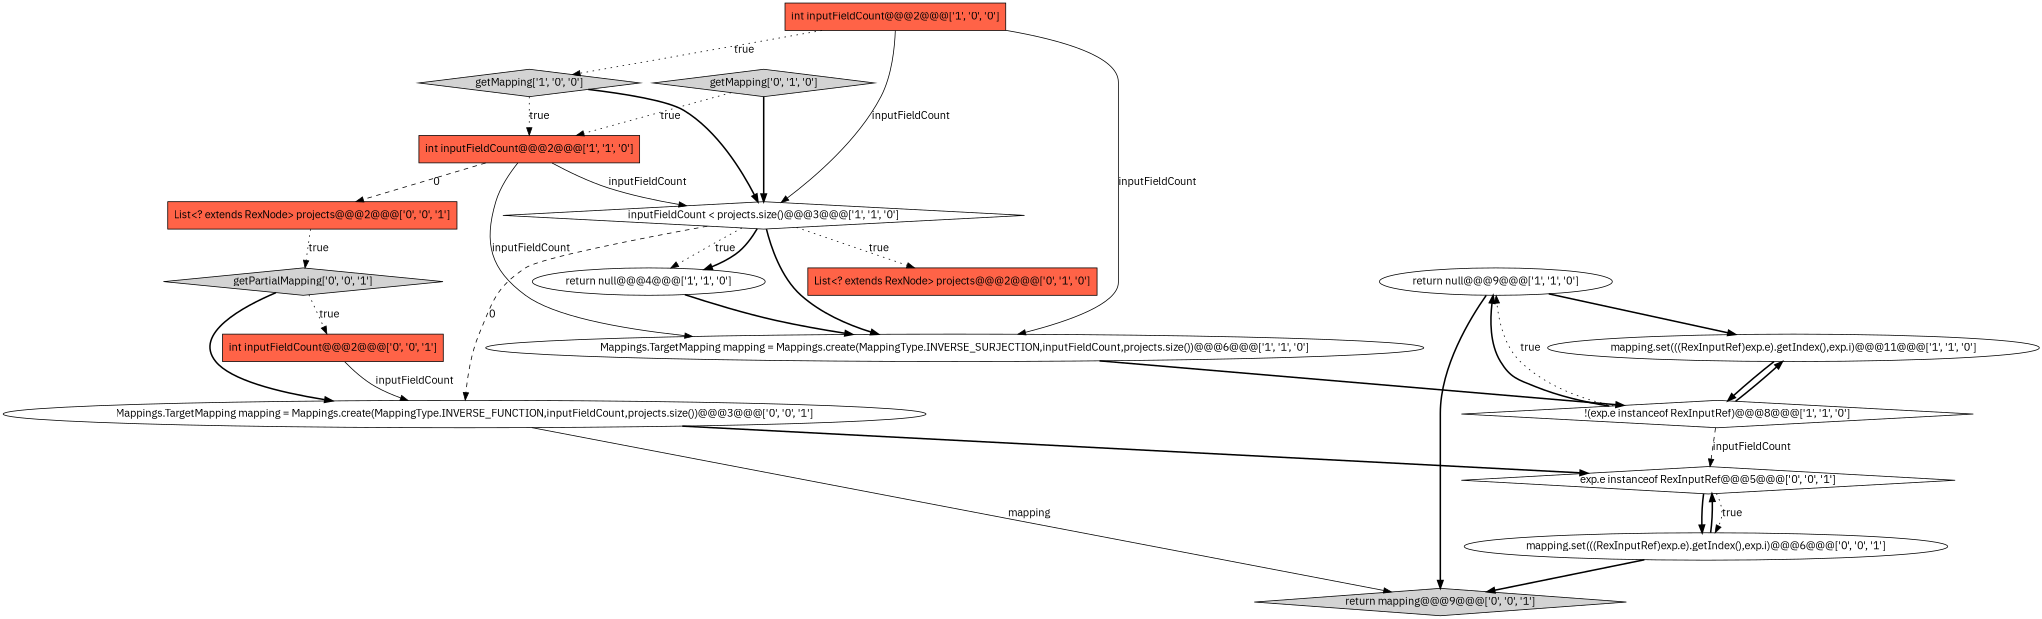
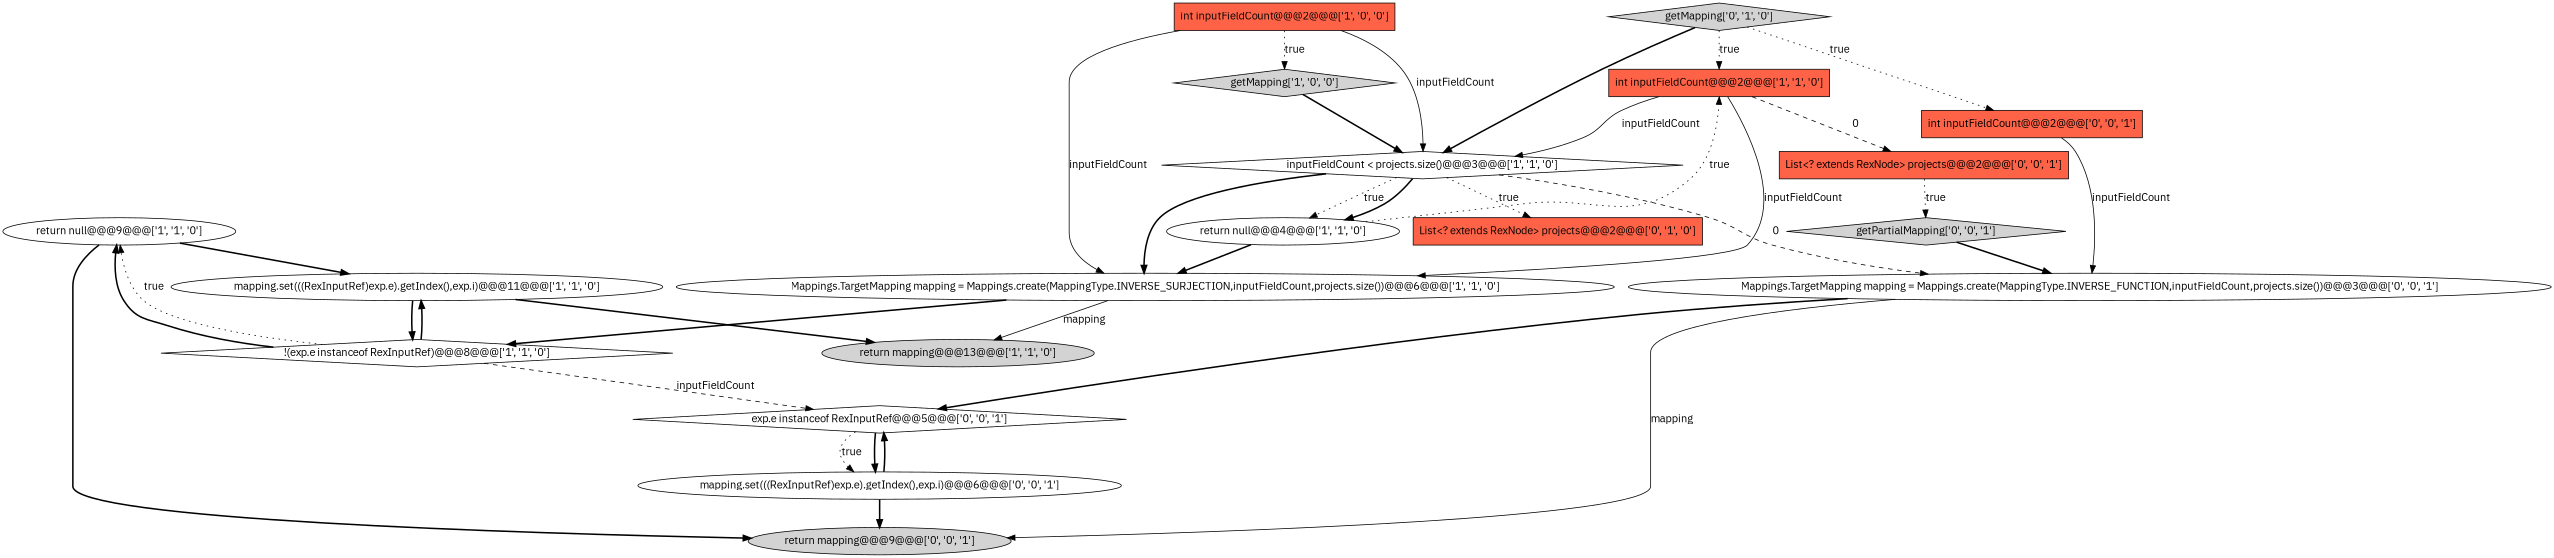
edge "getMapping['1', '0', '0']" -> "int inputFieldCount@@@2@@@['1', '1', '0']": now "return null@@@4@@@['1', '1', '0']" -> "int inputFieldCount@@@2@@@['1', '1', '0']"
edge "getPartialMapping['0', '0', '1']" -> "int inputFieldCount@@@2@@@['0', '0', '1']": now "getMapping['0', '1', '0']" -> "int inputFieldCount@@@2@@@['0', '0', '1']"
node "return mapping@@@13@@@['1', '1', '0']": added
node "return mapping@@@9@@@['0', '0', '1']": shape diamond -> ellipse
